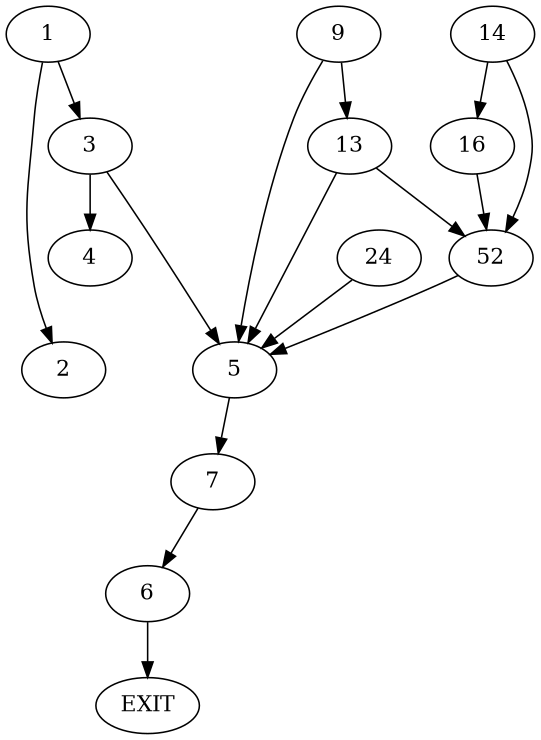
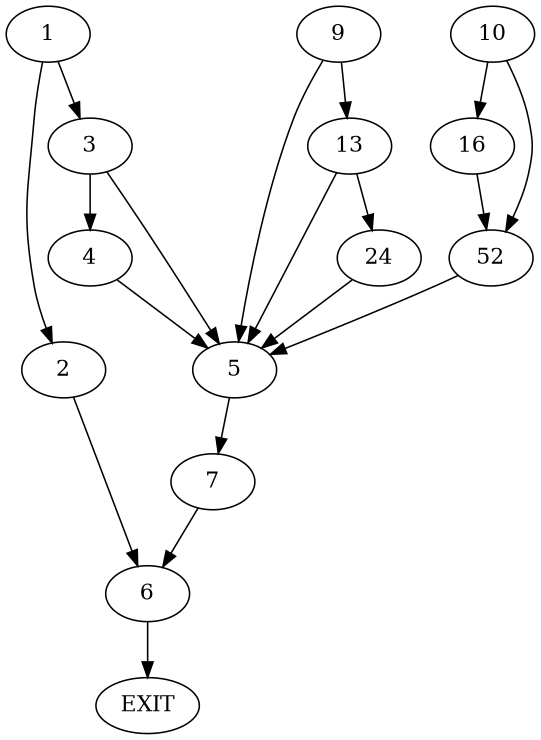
node "14": label "14" -> "10"
edge "13" -> "52": now "13" -> "24"
edge "4" -> "5": added
edge "2" -> "6": added
